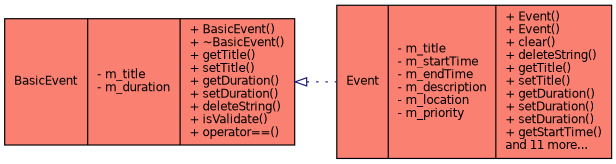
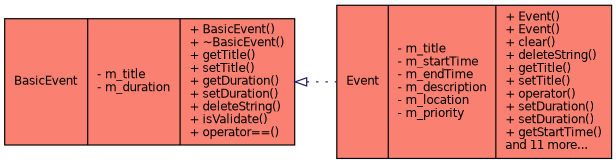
node "Event": text "+ getDuration()" -> "+ operator()"
